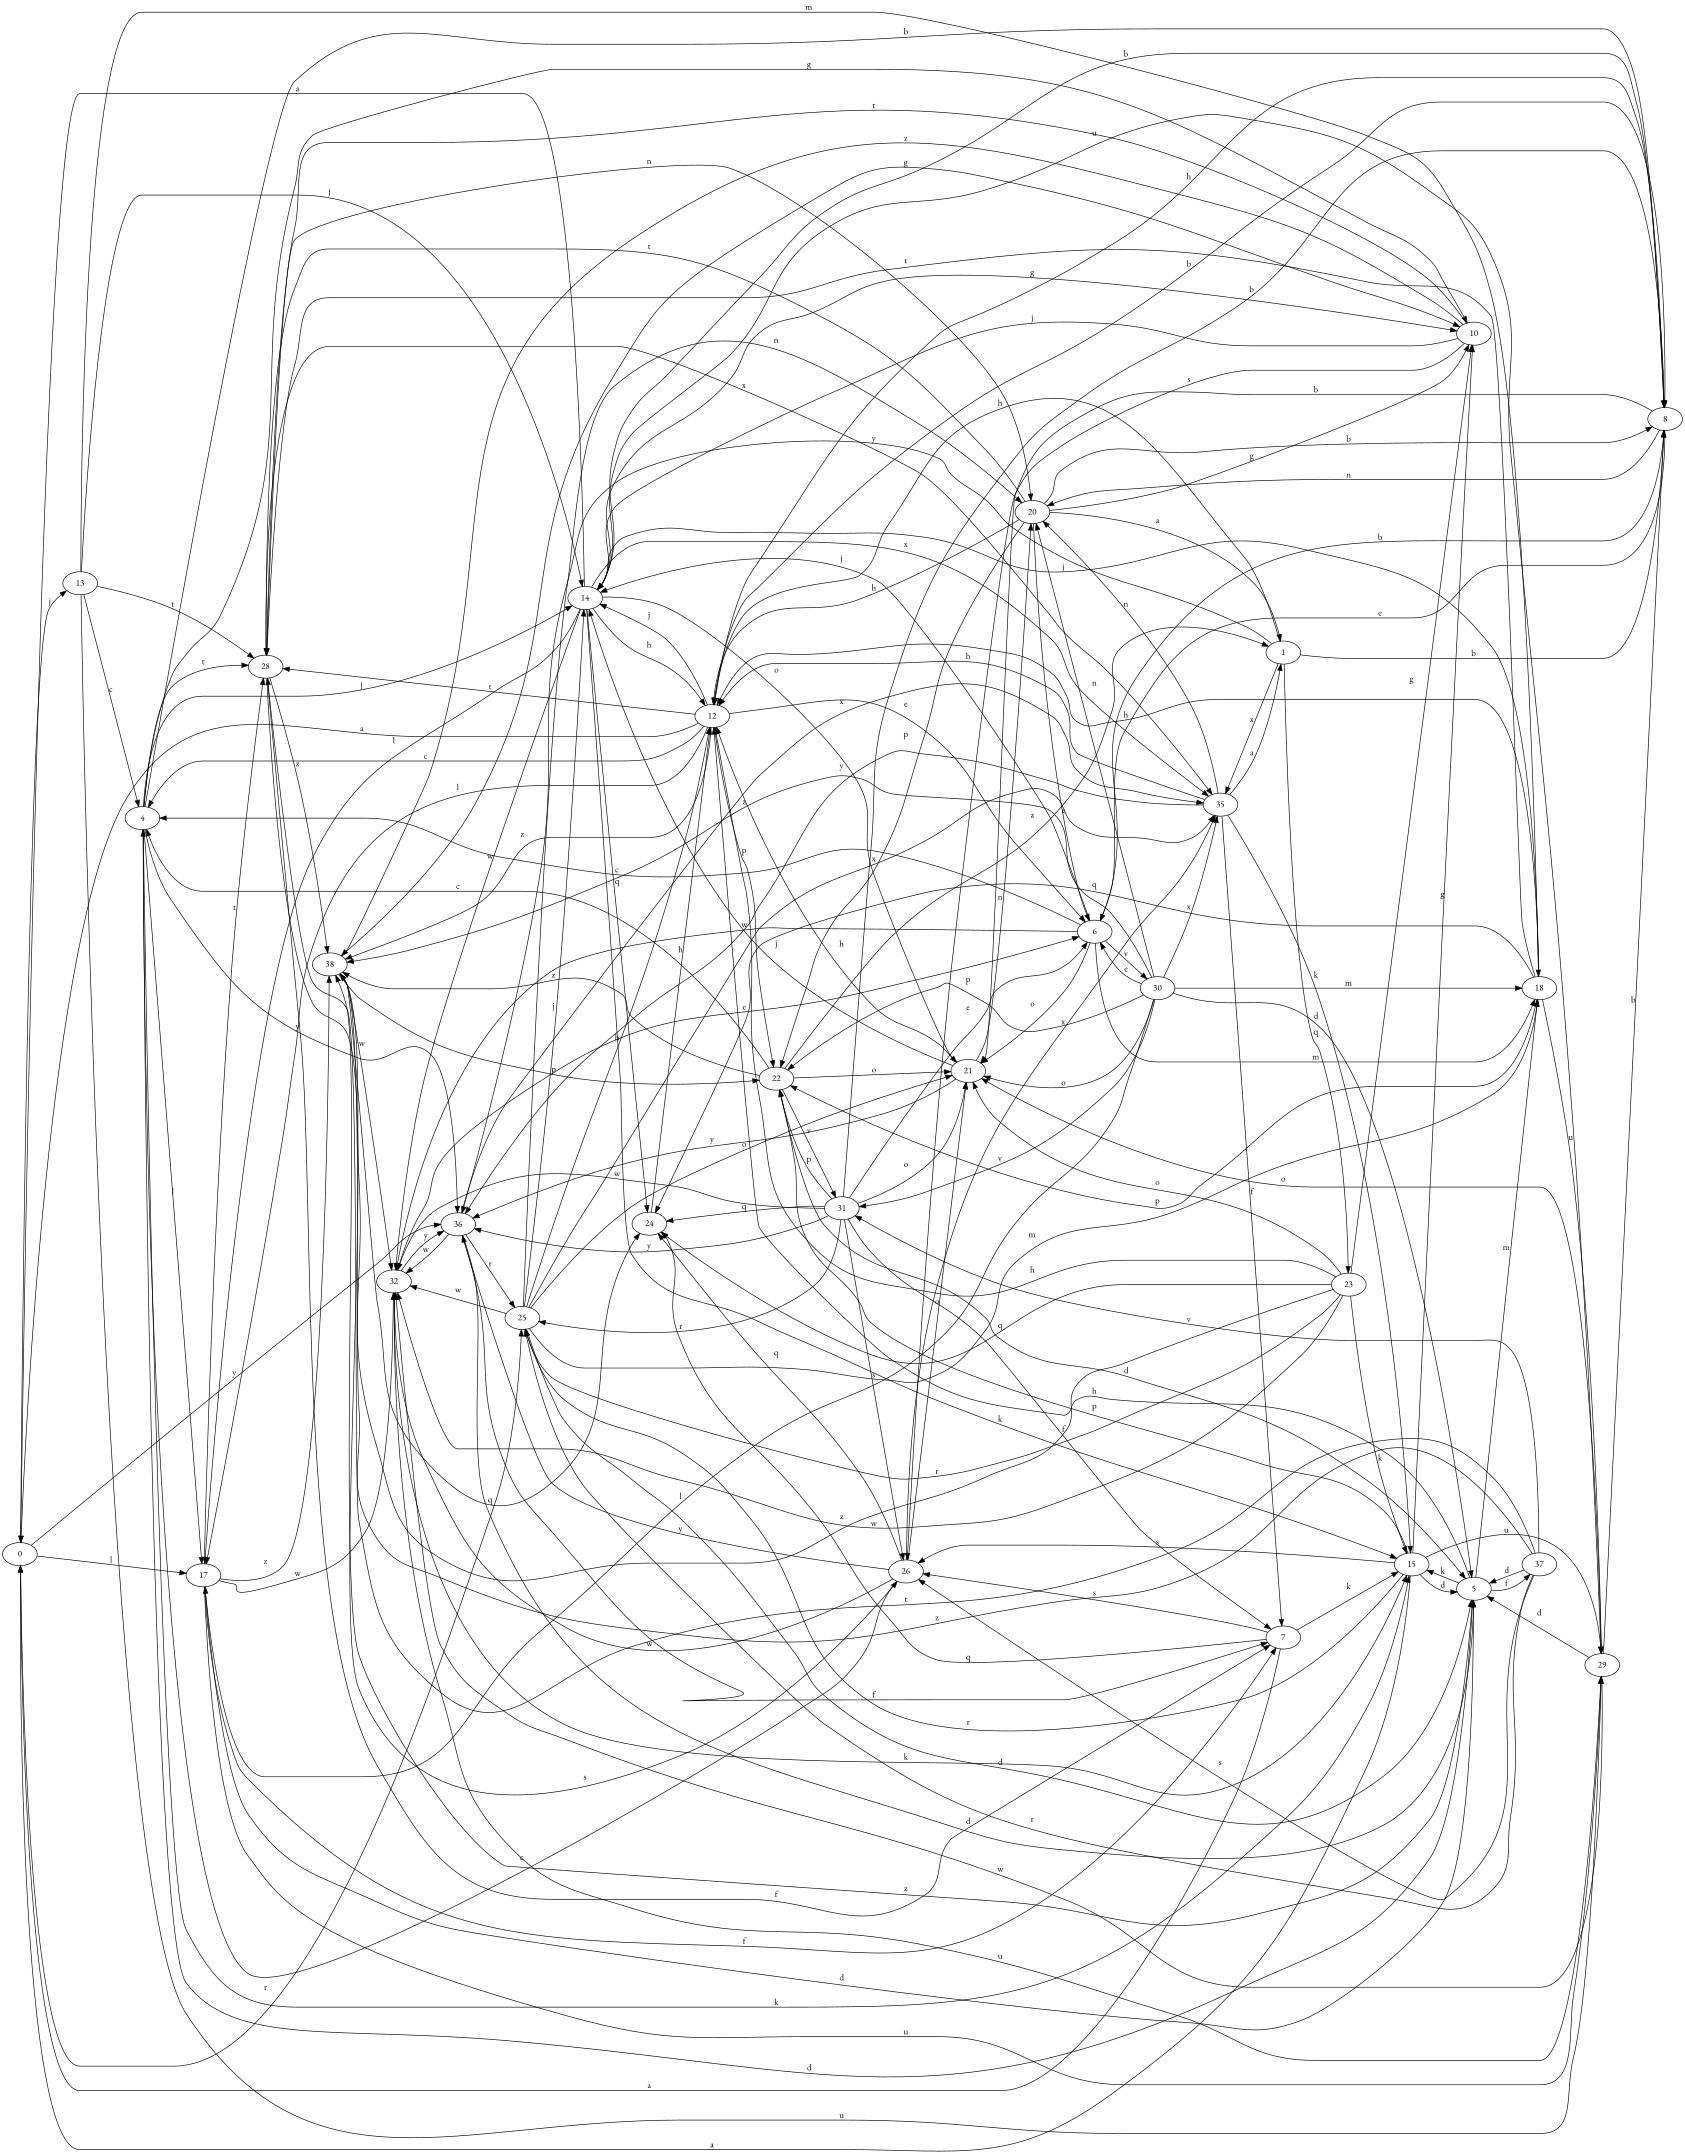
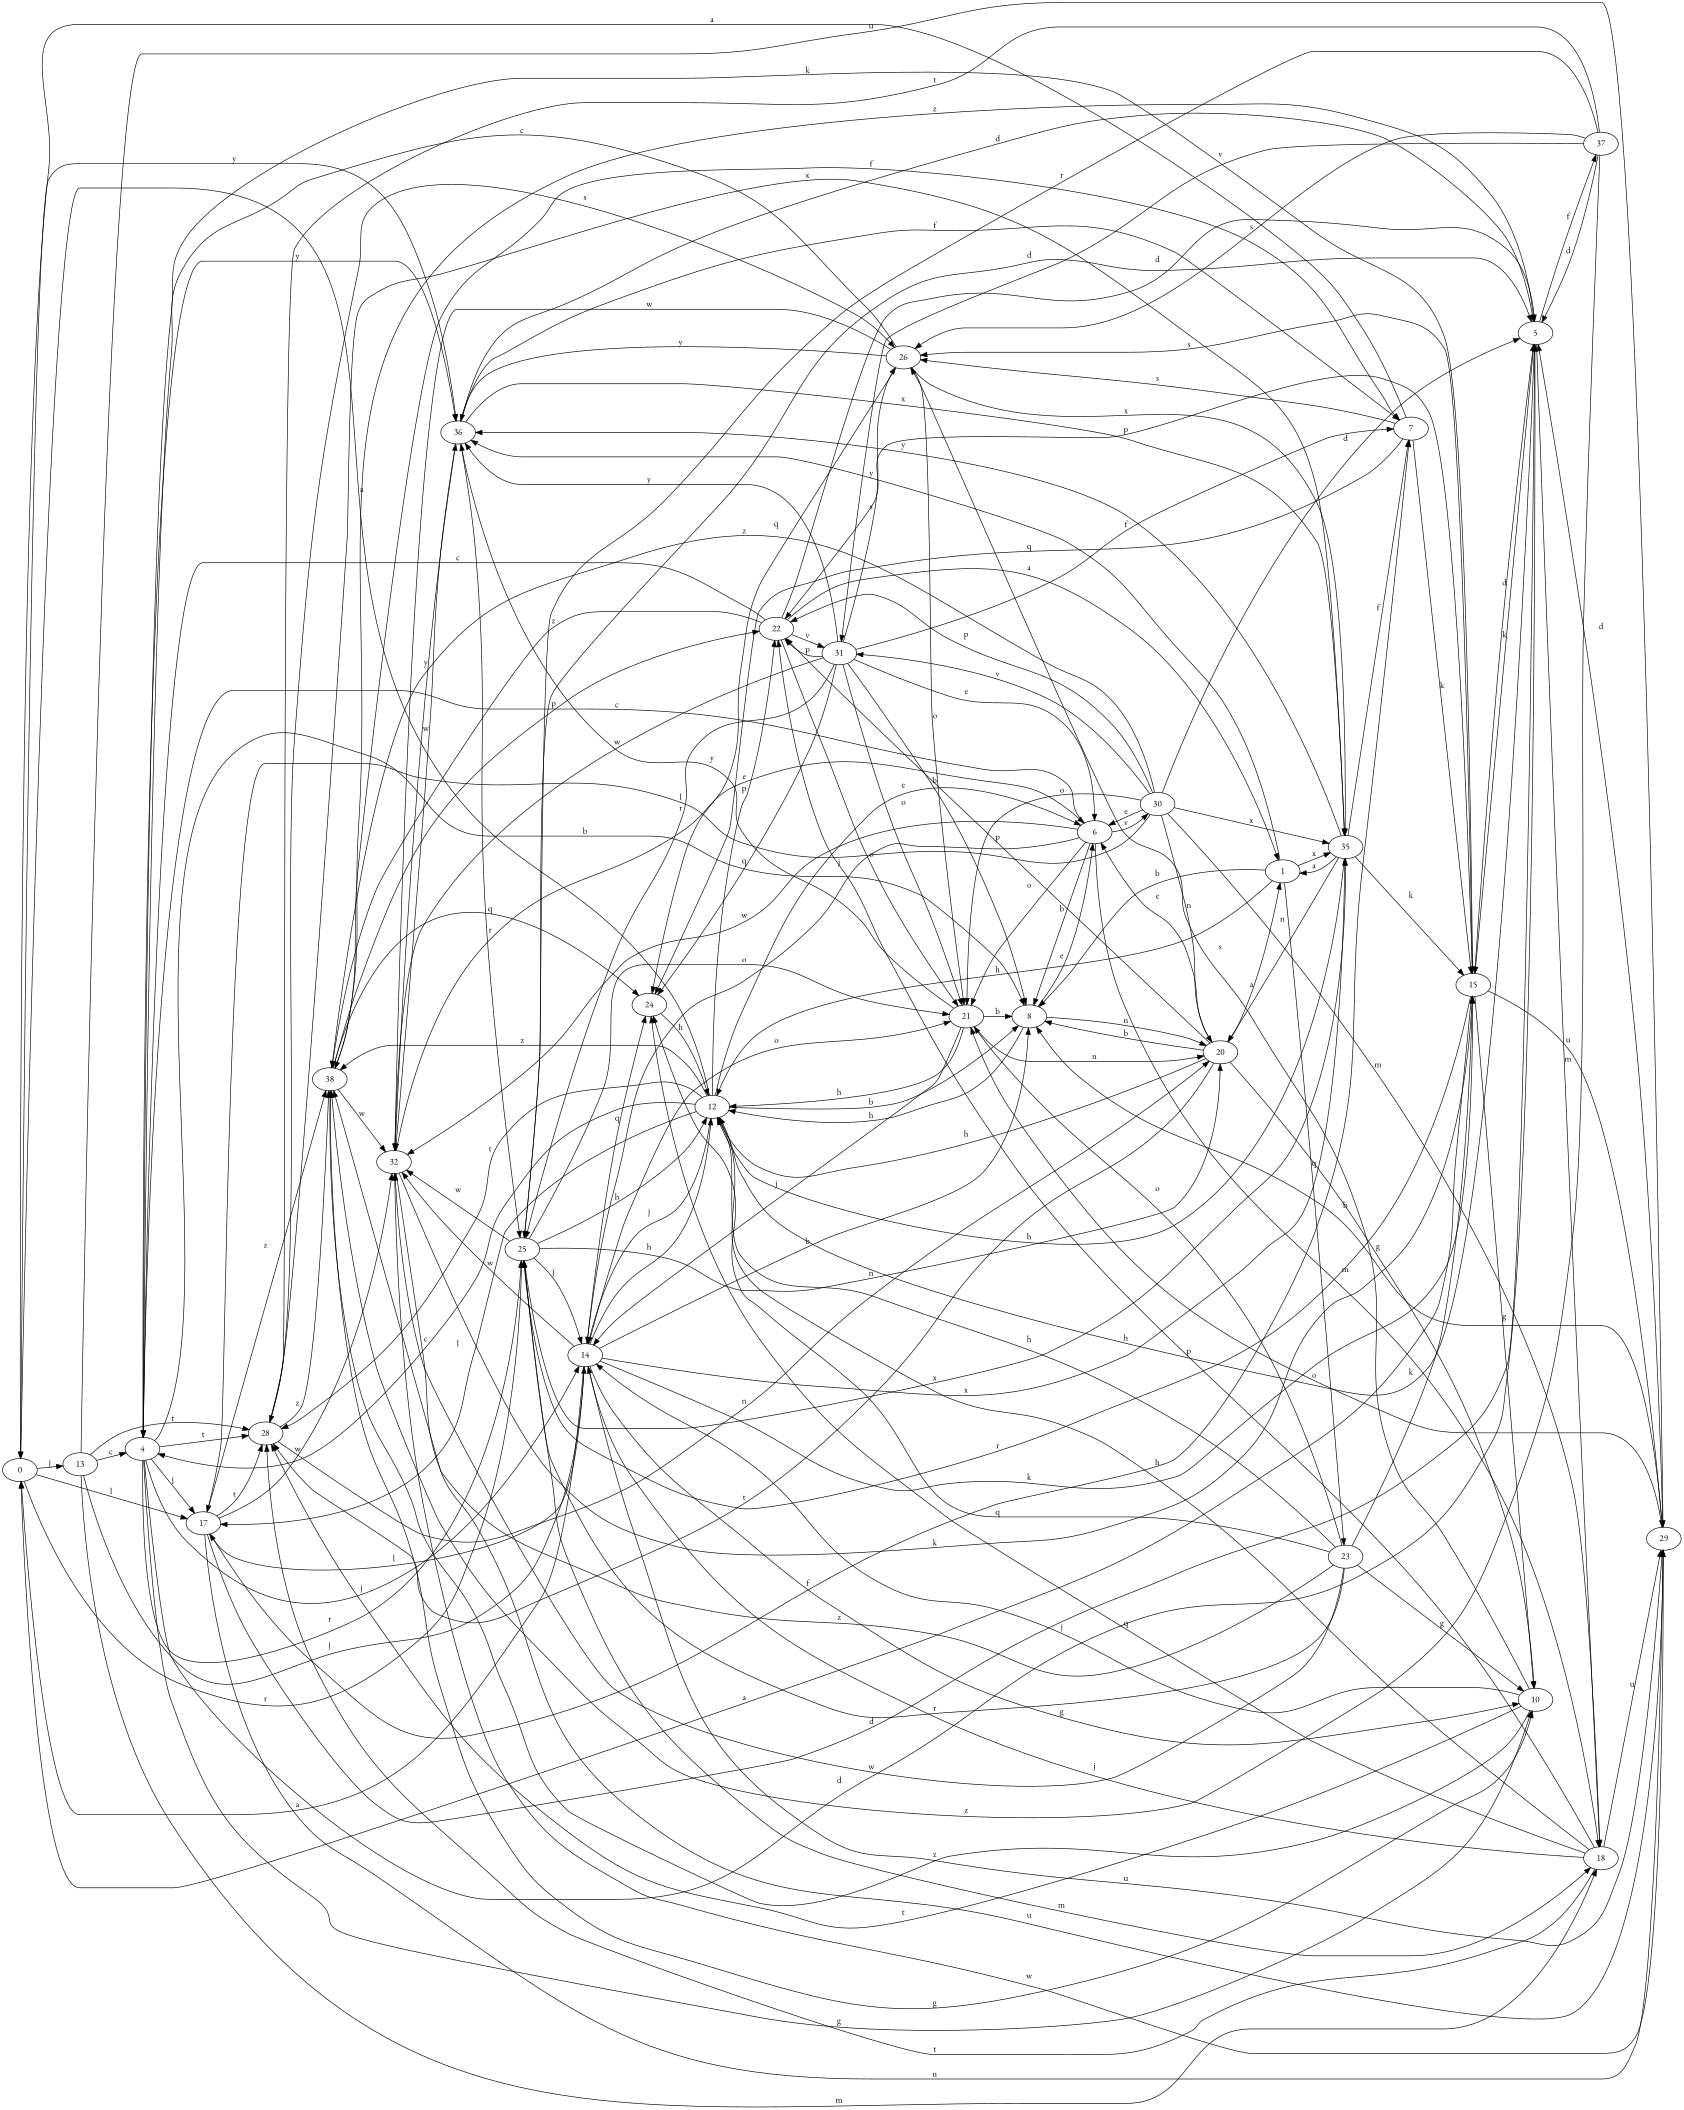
edge "8" -> "21": reversed
edge "4" -> "25": added, label "r"
edge "28" -> "7": now "38" -> "7"
